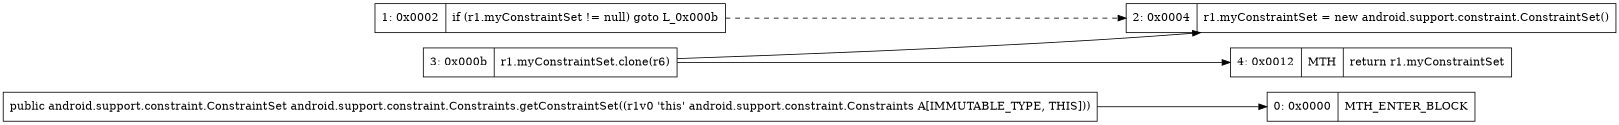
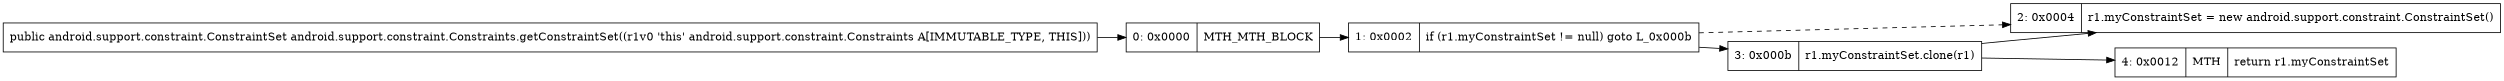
edge "0: 0x0000" -> "1: 0x0002": added
edge "1: 0x0002" -> "3: 0x000b": added
node "3: 0x000b": text "r1.myConstraintSet.clone(r6)" -> "r1.myConstraintSet.clone(r1)"
node "0: 0x0000": text "MTH_ENTER_BLOCK" -> "MTH_MTH_BLOCK"
